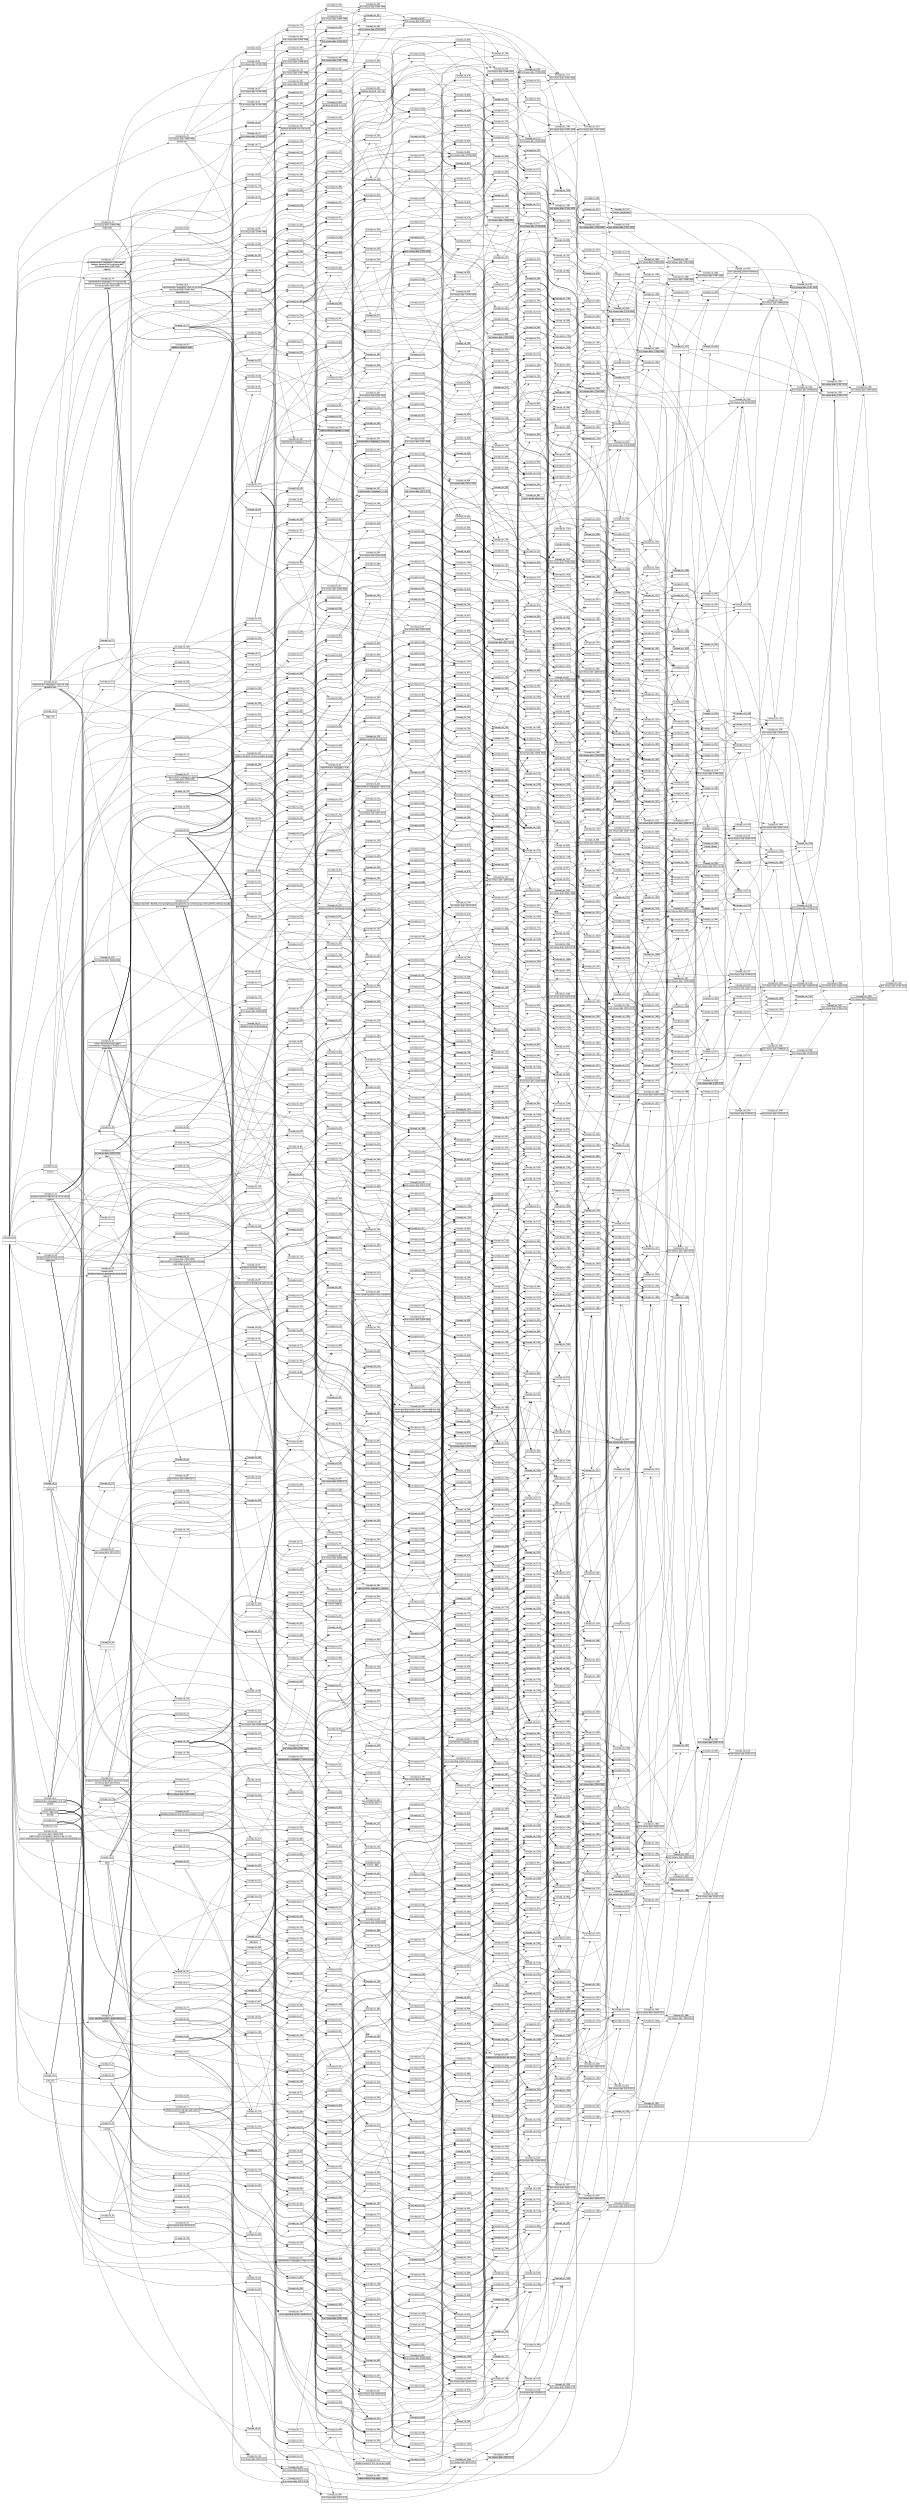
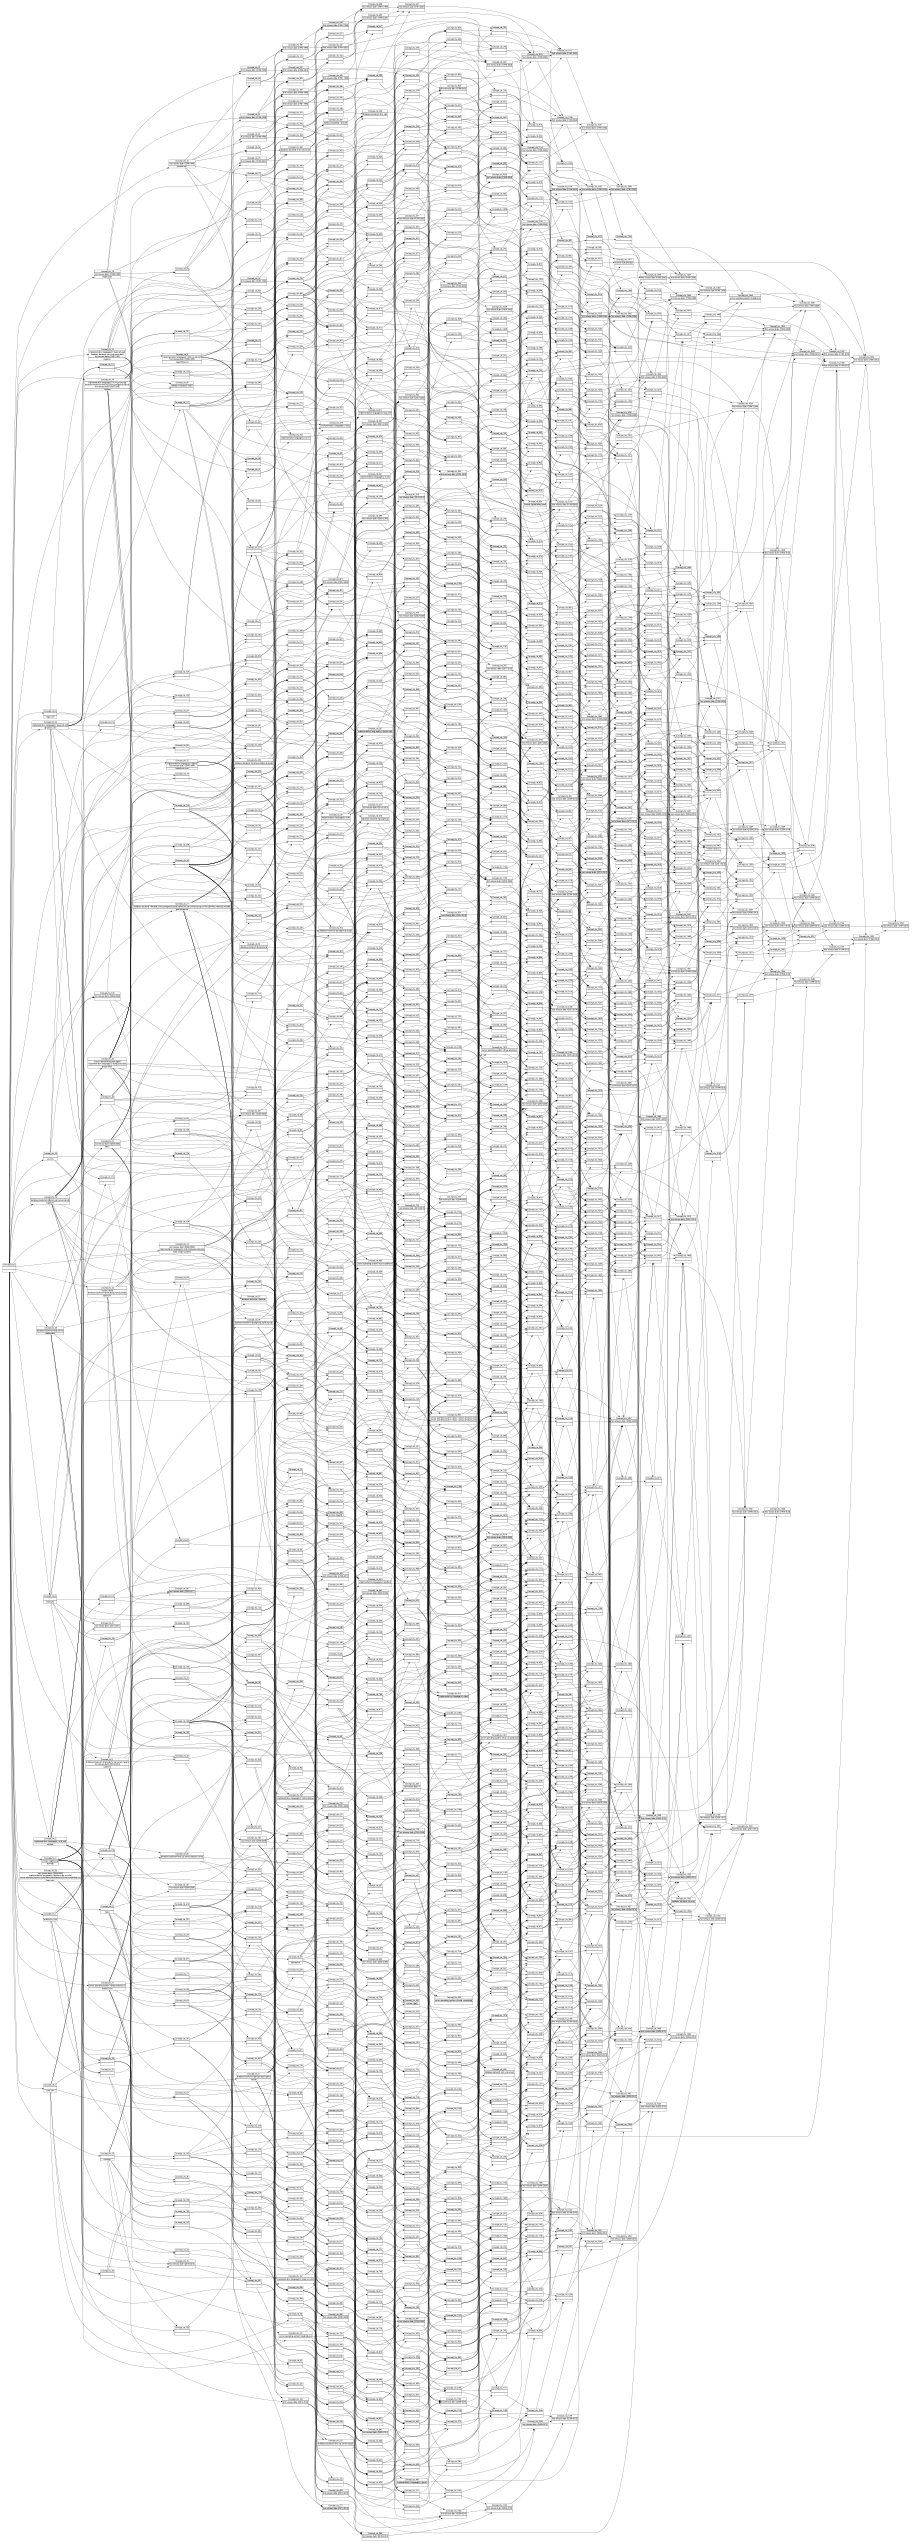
node "Concept_ctx_455": added
